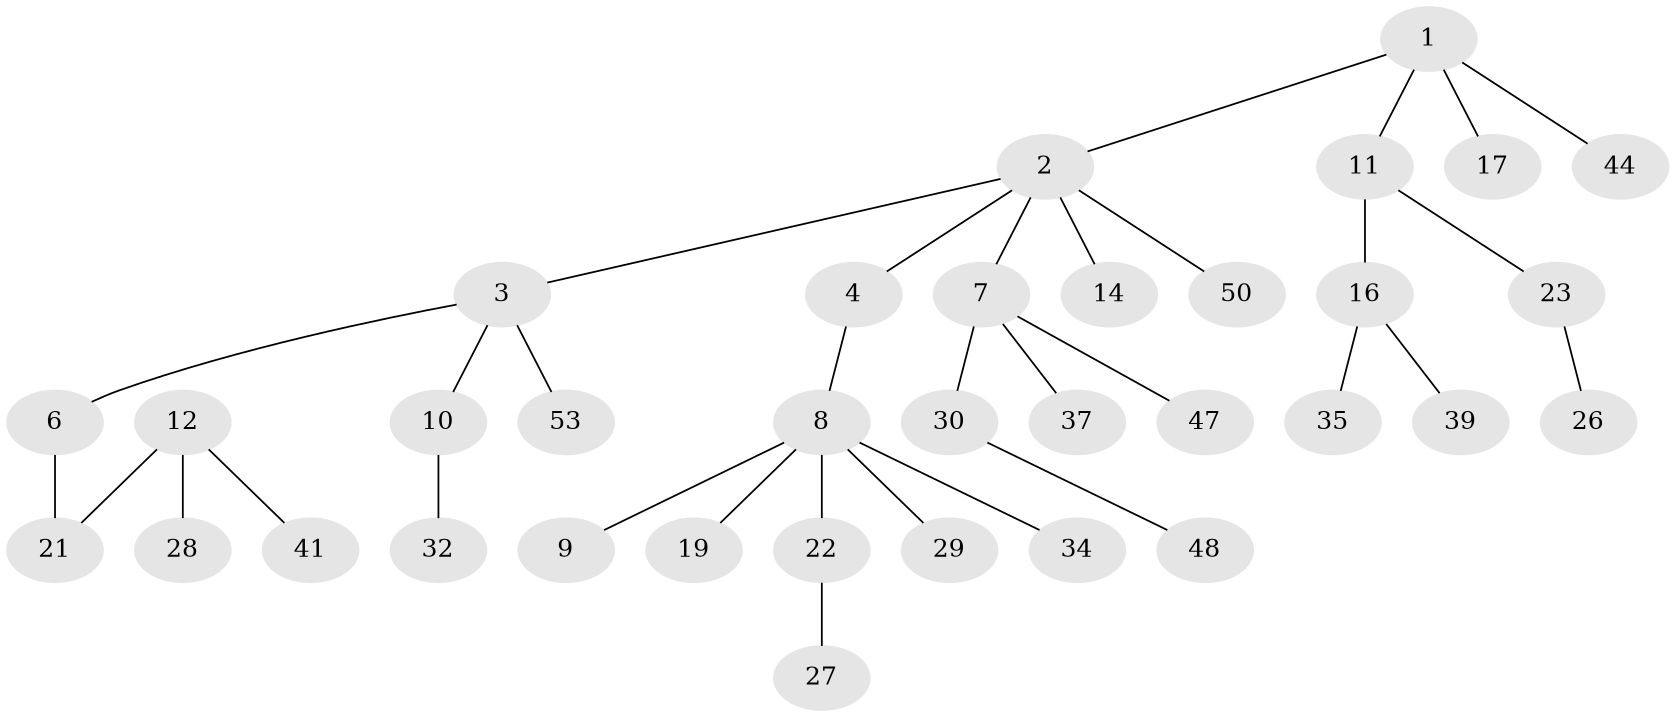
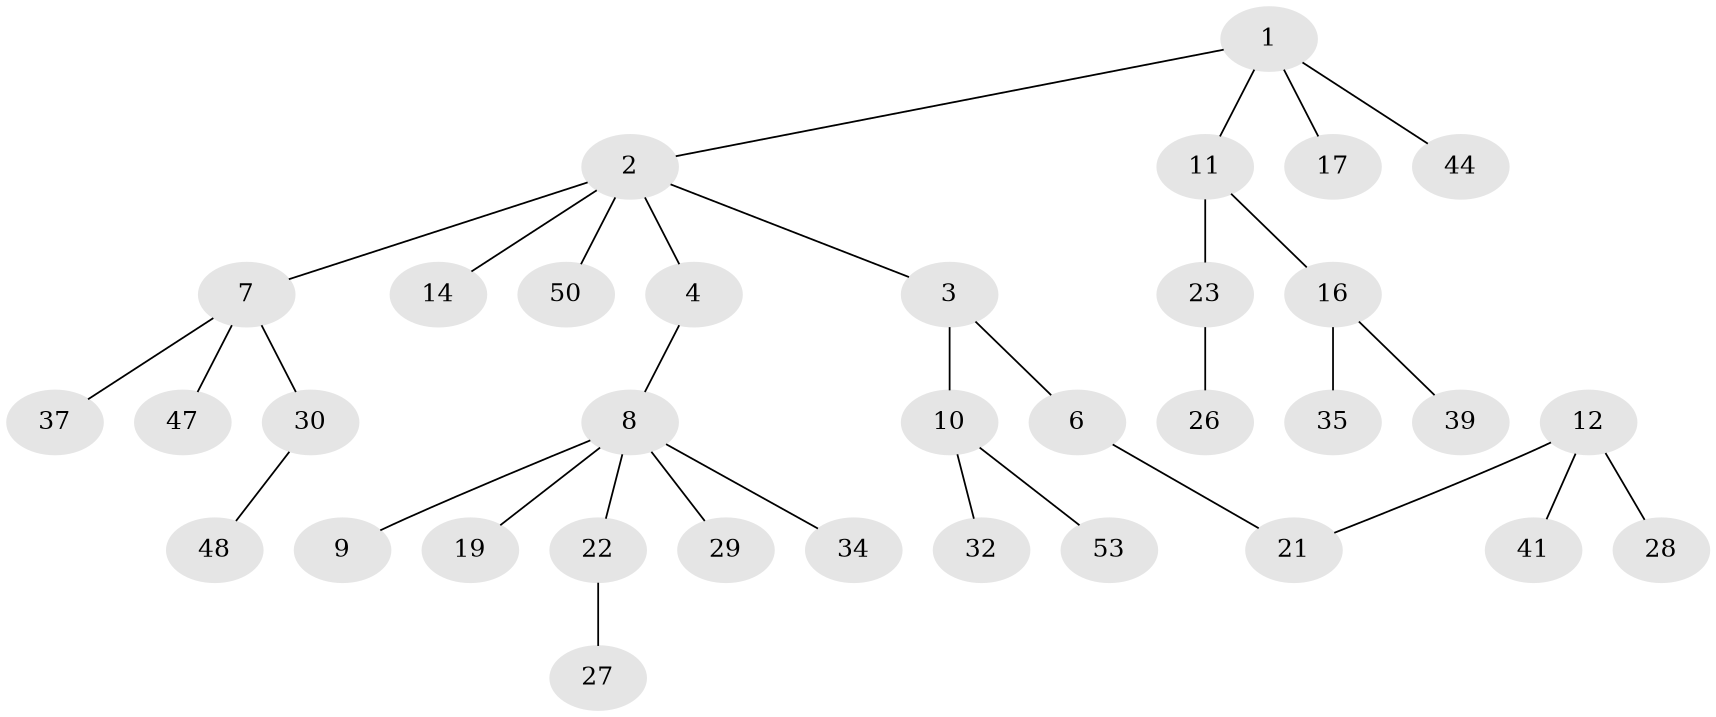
edge "3" -- "53": now "10" -- "53"
